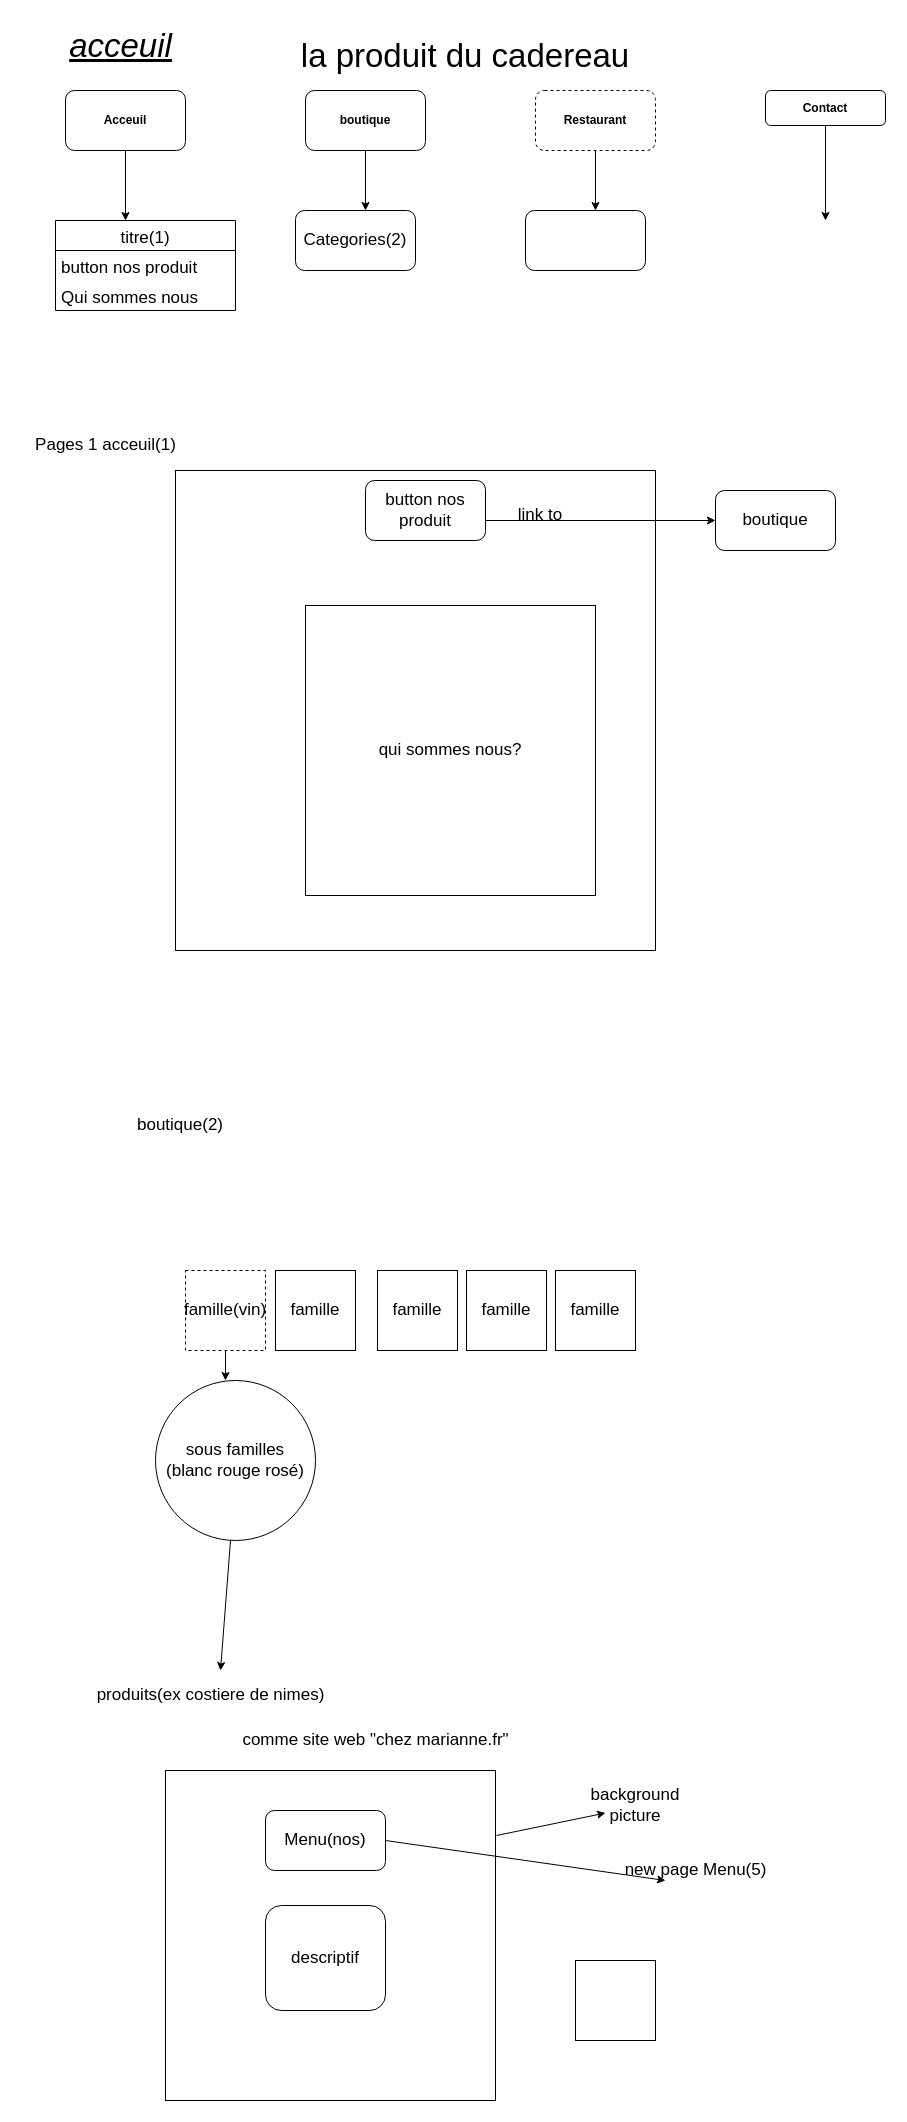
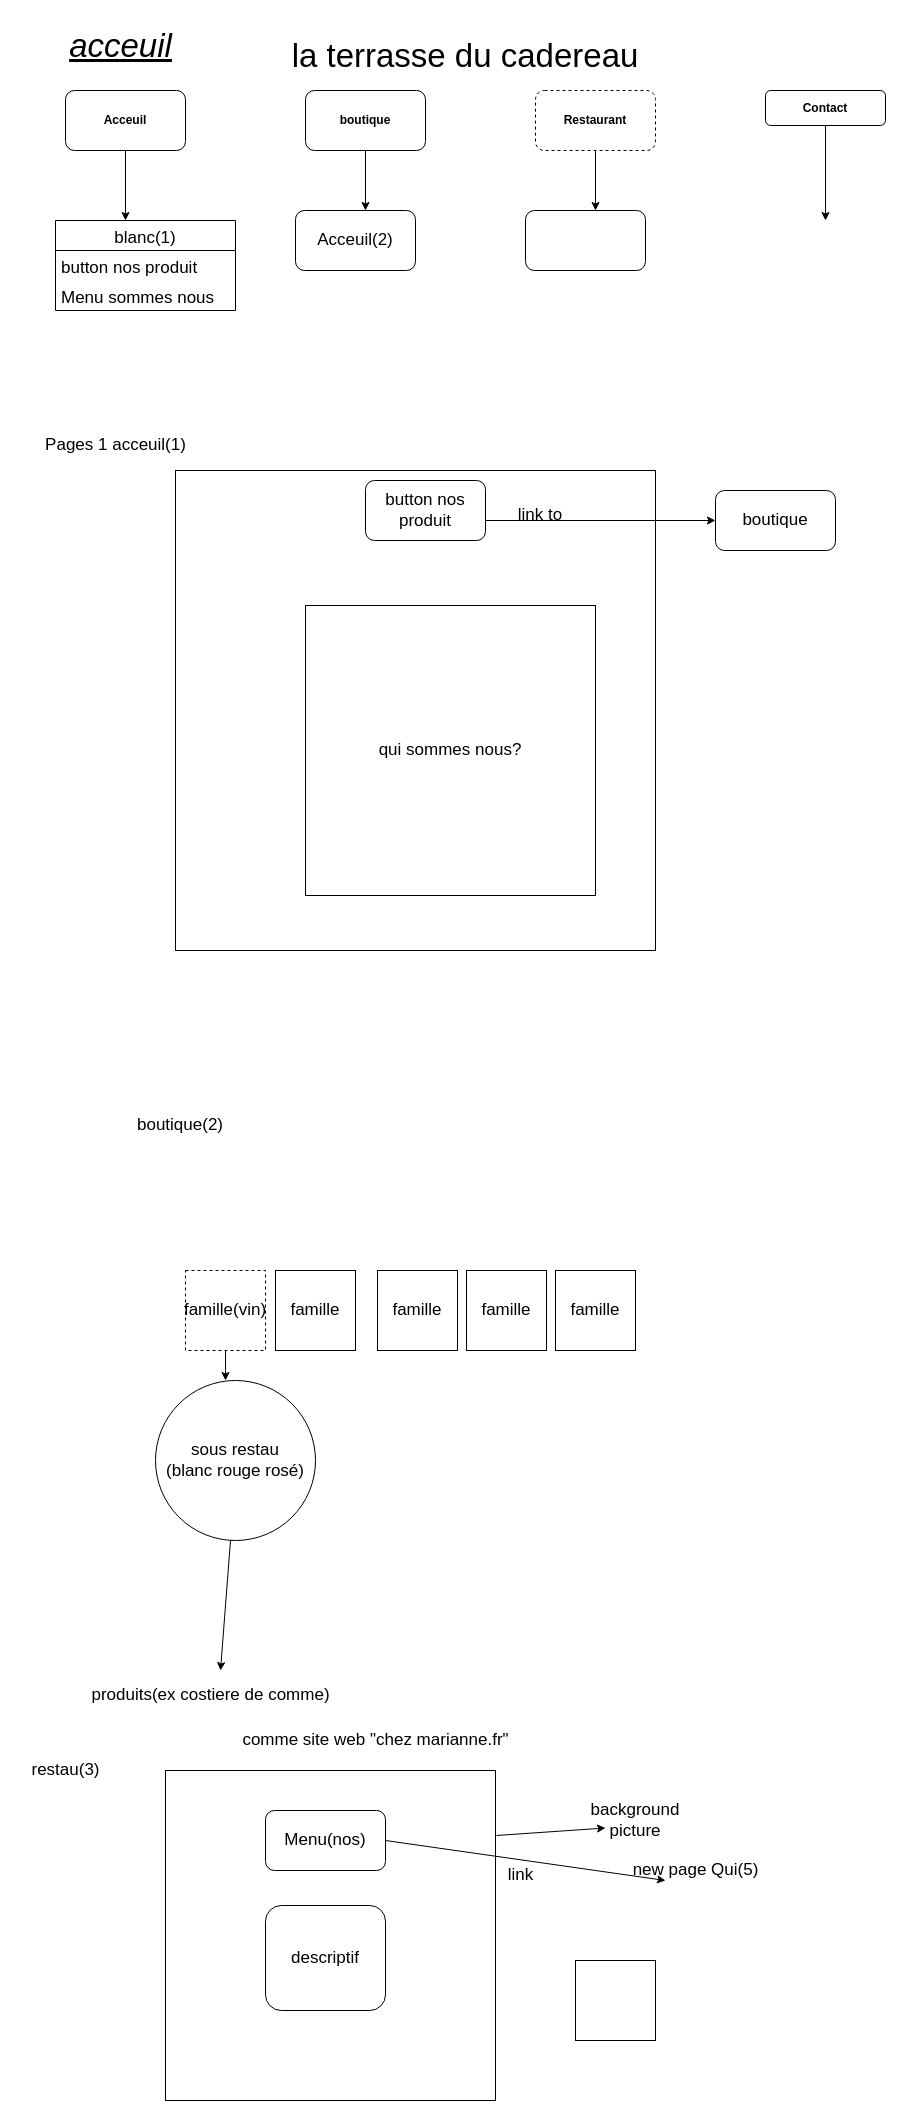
node "la produit du cadereau": label "la produit du cadereau" -> "la terrasse du cadereau"
node "titre(1)": label "titre(1)" -> "blanc(1)"
node "Categories(2)": label "Categories(2)" -> "Acceuil(2)"
node "Qui sommes nous": label "Qui sommes nous" -> "Menu sommes nous"
node "Pages 1 acceuil(1)": moved (106, 446) -> (116, 446)
node "sous familles (blanc rouge rosé)": label "sous familles (blanc rouge rosé)" -> "sous restau (blanc rouge rosé)"
node "produits(ex costiere de nimes)": label "produits(ex costiere de nimes)" -> "produits(ex costiere de comme)"
node "restau(3)": added
node "background picture": moved (636, 1806) -> (636, 1821)
node "new page Menu(5)": label "new page Menu(5)" -> "new page Qui(5)"
node "link": added
